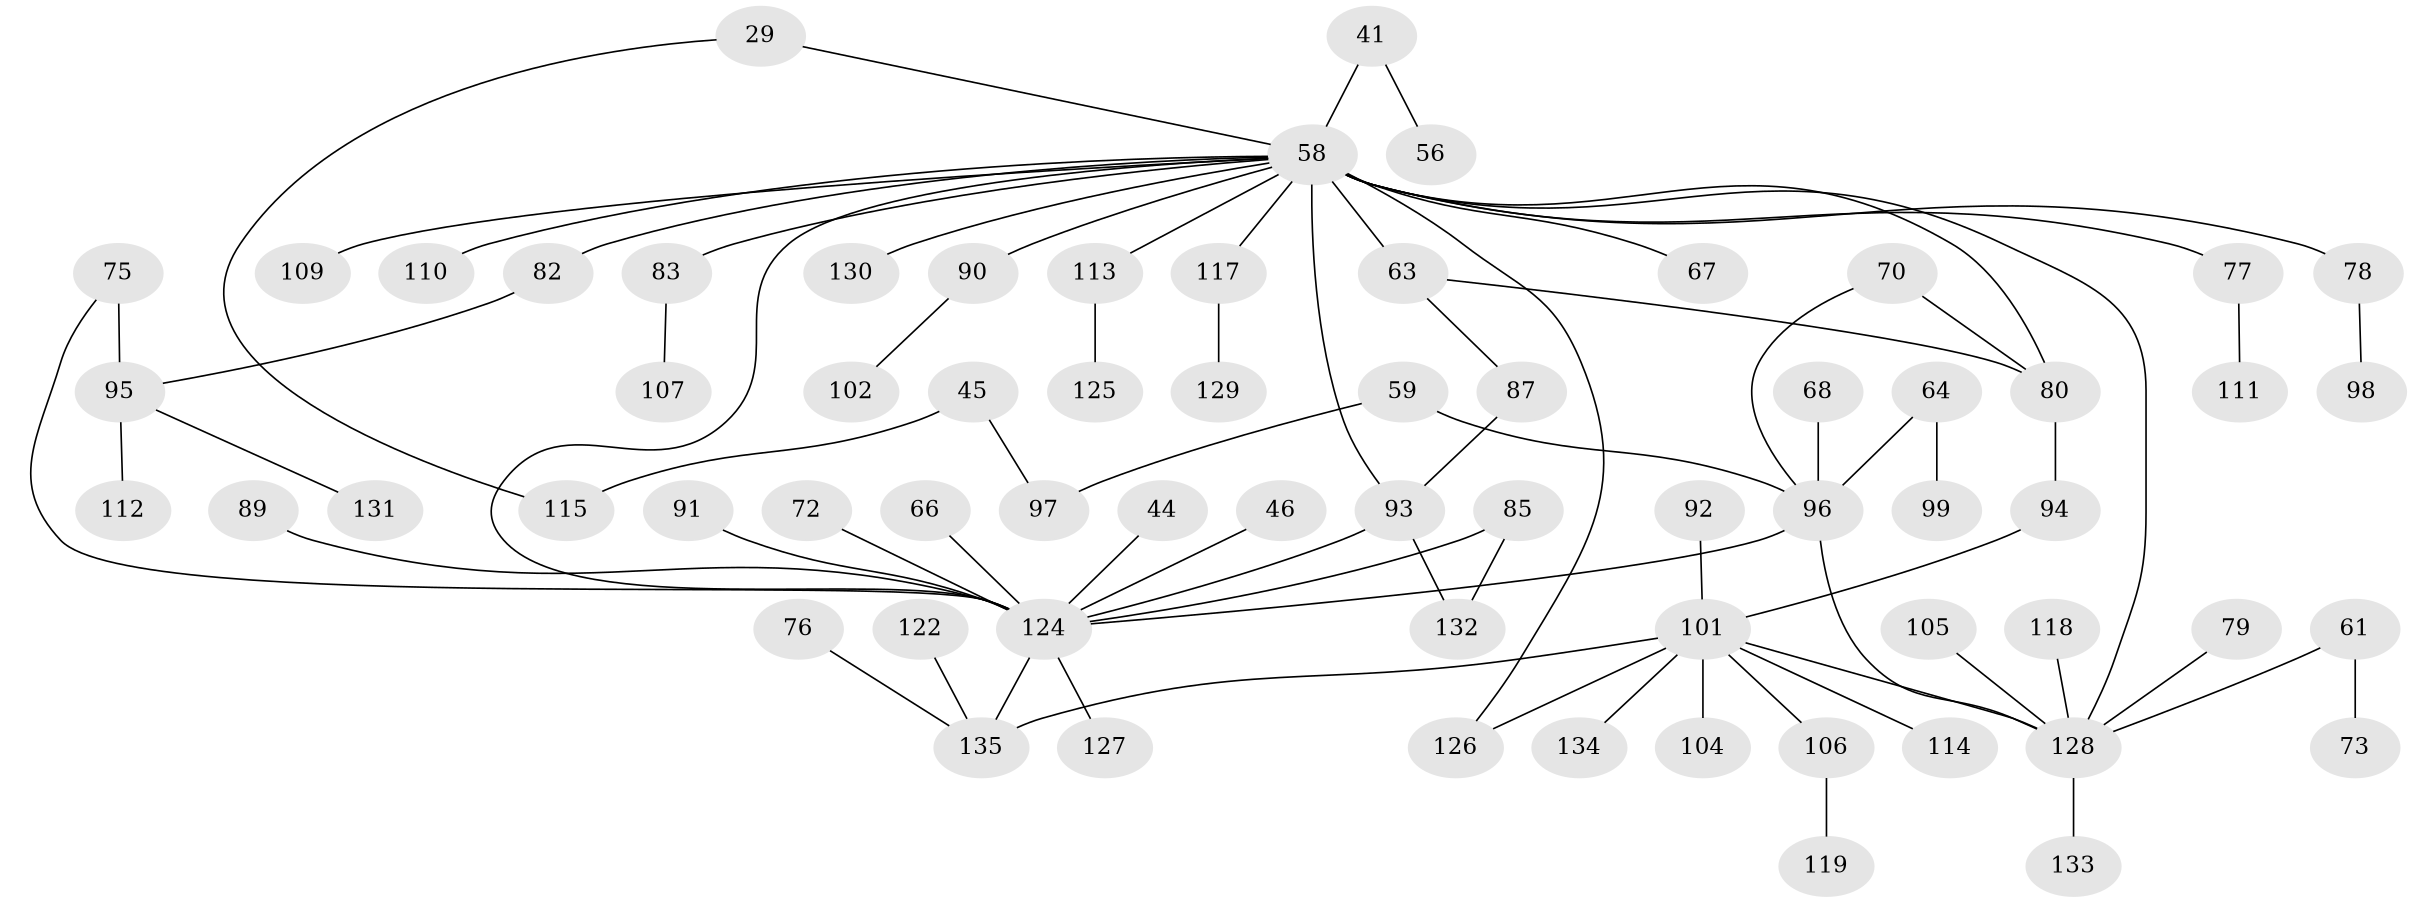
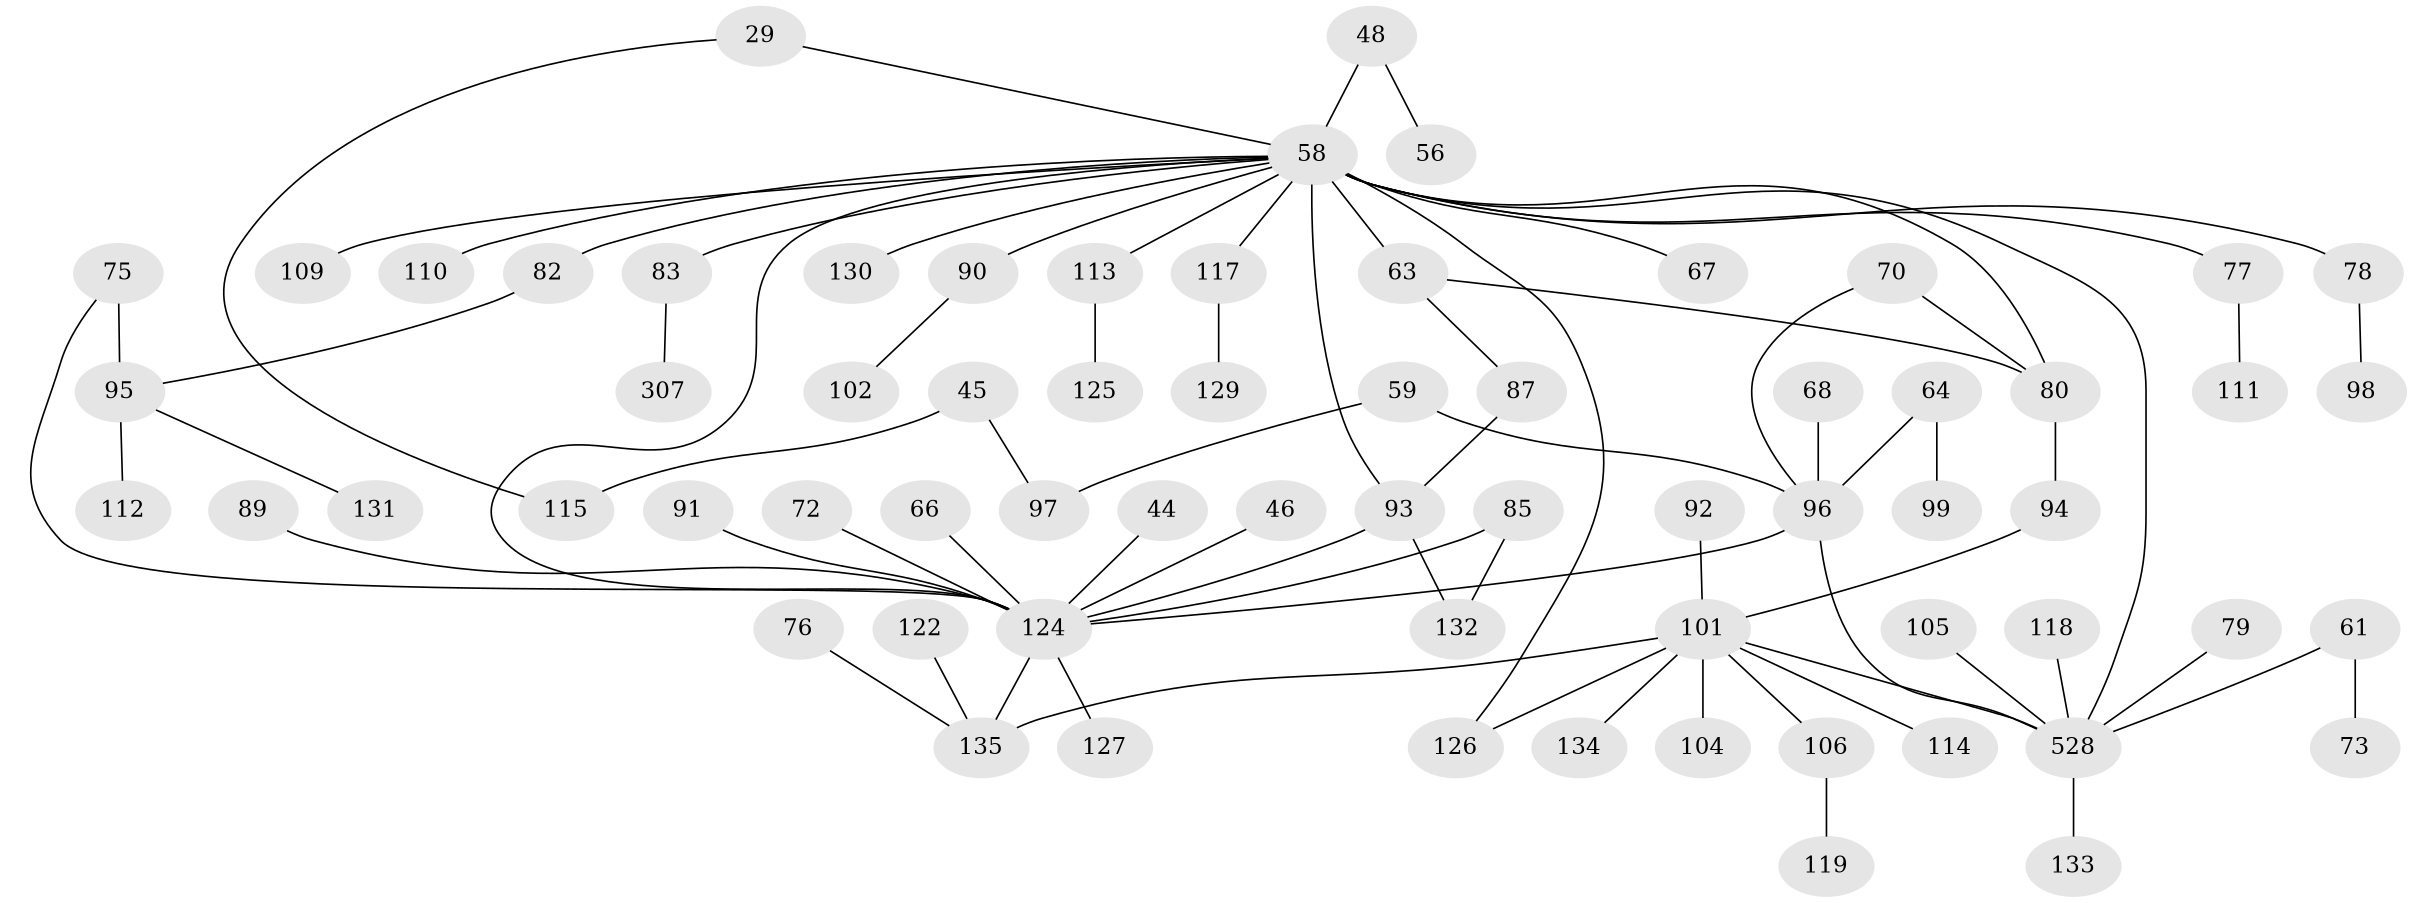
node "41": label "41" -> "48"
node "107": label "107" -> "307"
node "128": label "128" -> "528"
